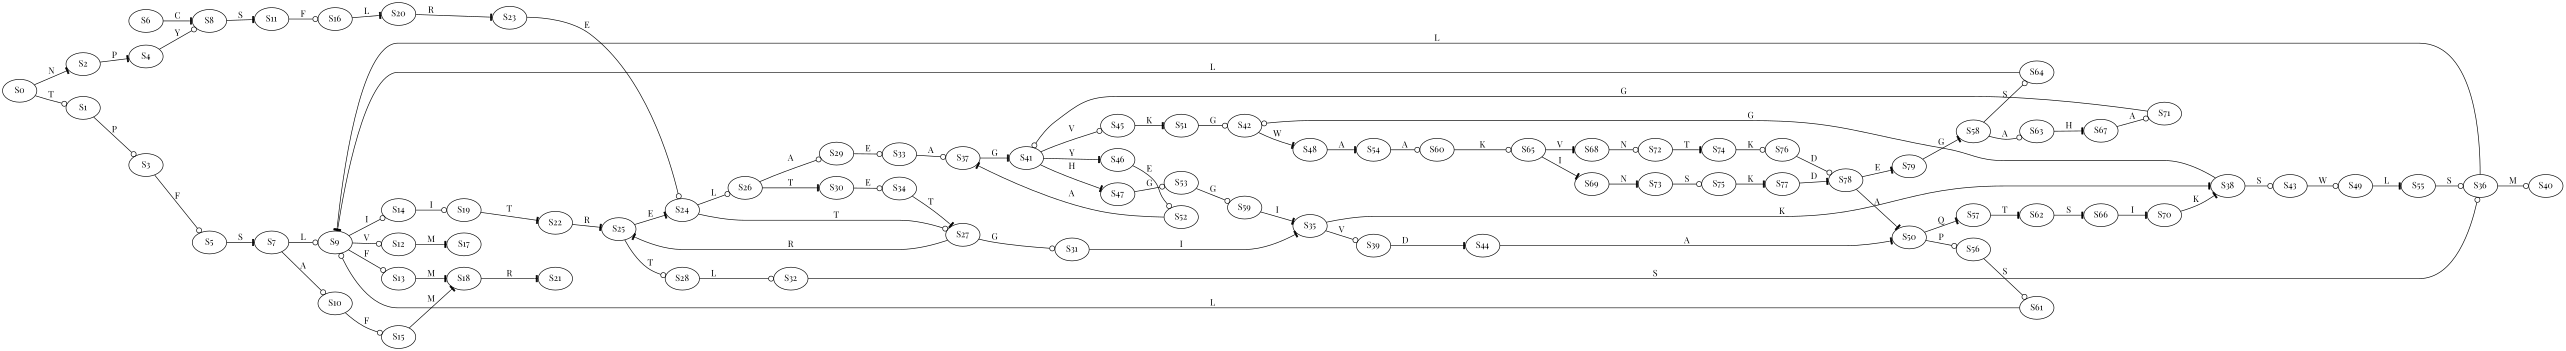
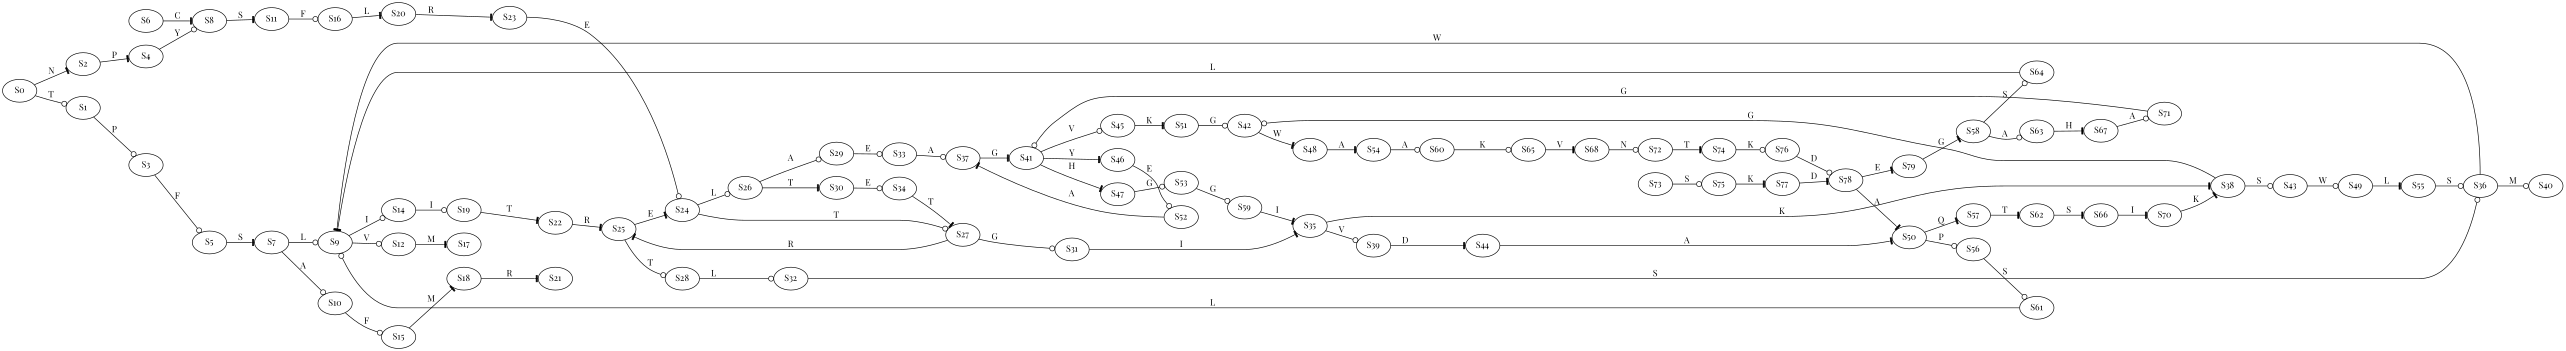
edge "S36" -> "S9": label "L" -> "W"
node "S69": removed
node "S13": removed
